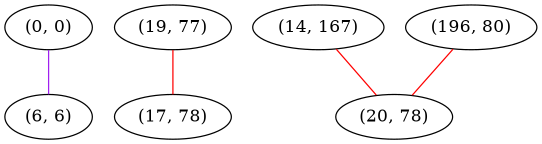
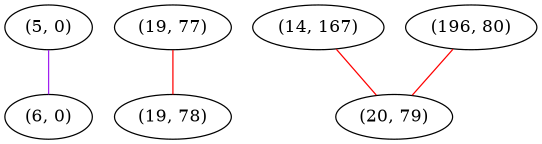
node "(0, 0)": label "(0, 0)" -> "(5, 0)"
node "(6, 6)": label "(6, 6)" -> "(6, 0)"
node "(17, 78)": label "(17, 78)" -> "(19, 78)"
node "(20, 78)": label "(20, 78)" -> "(20, 79)"
